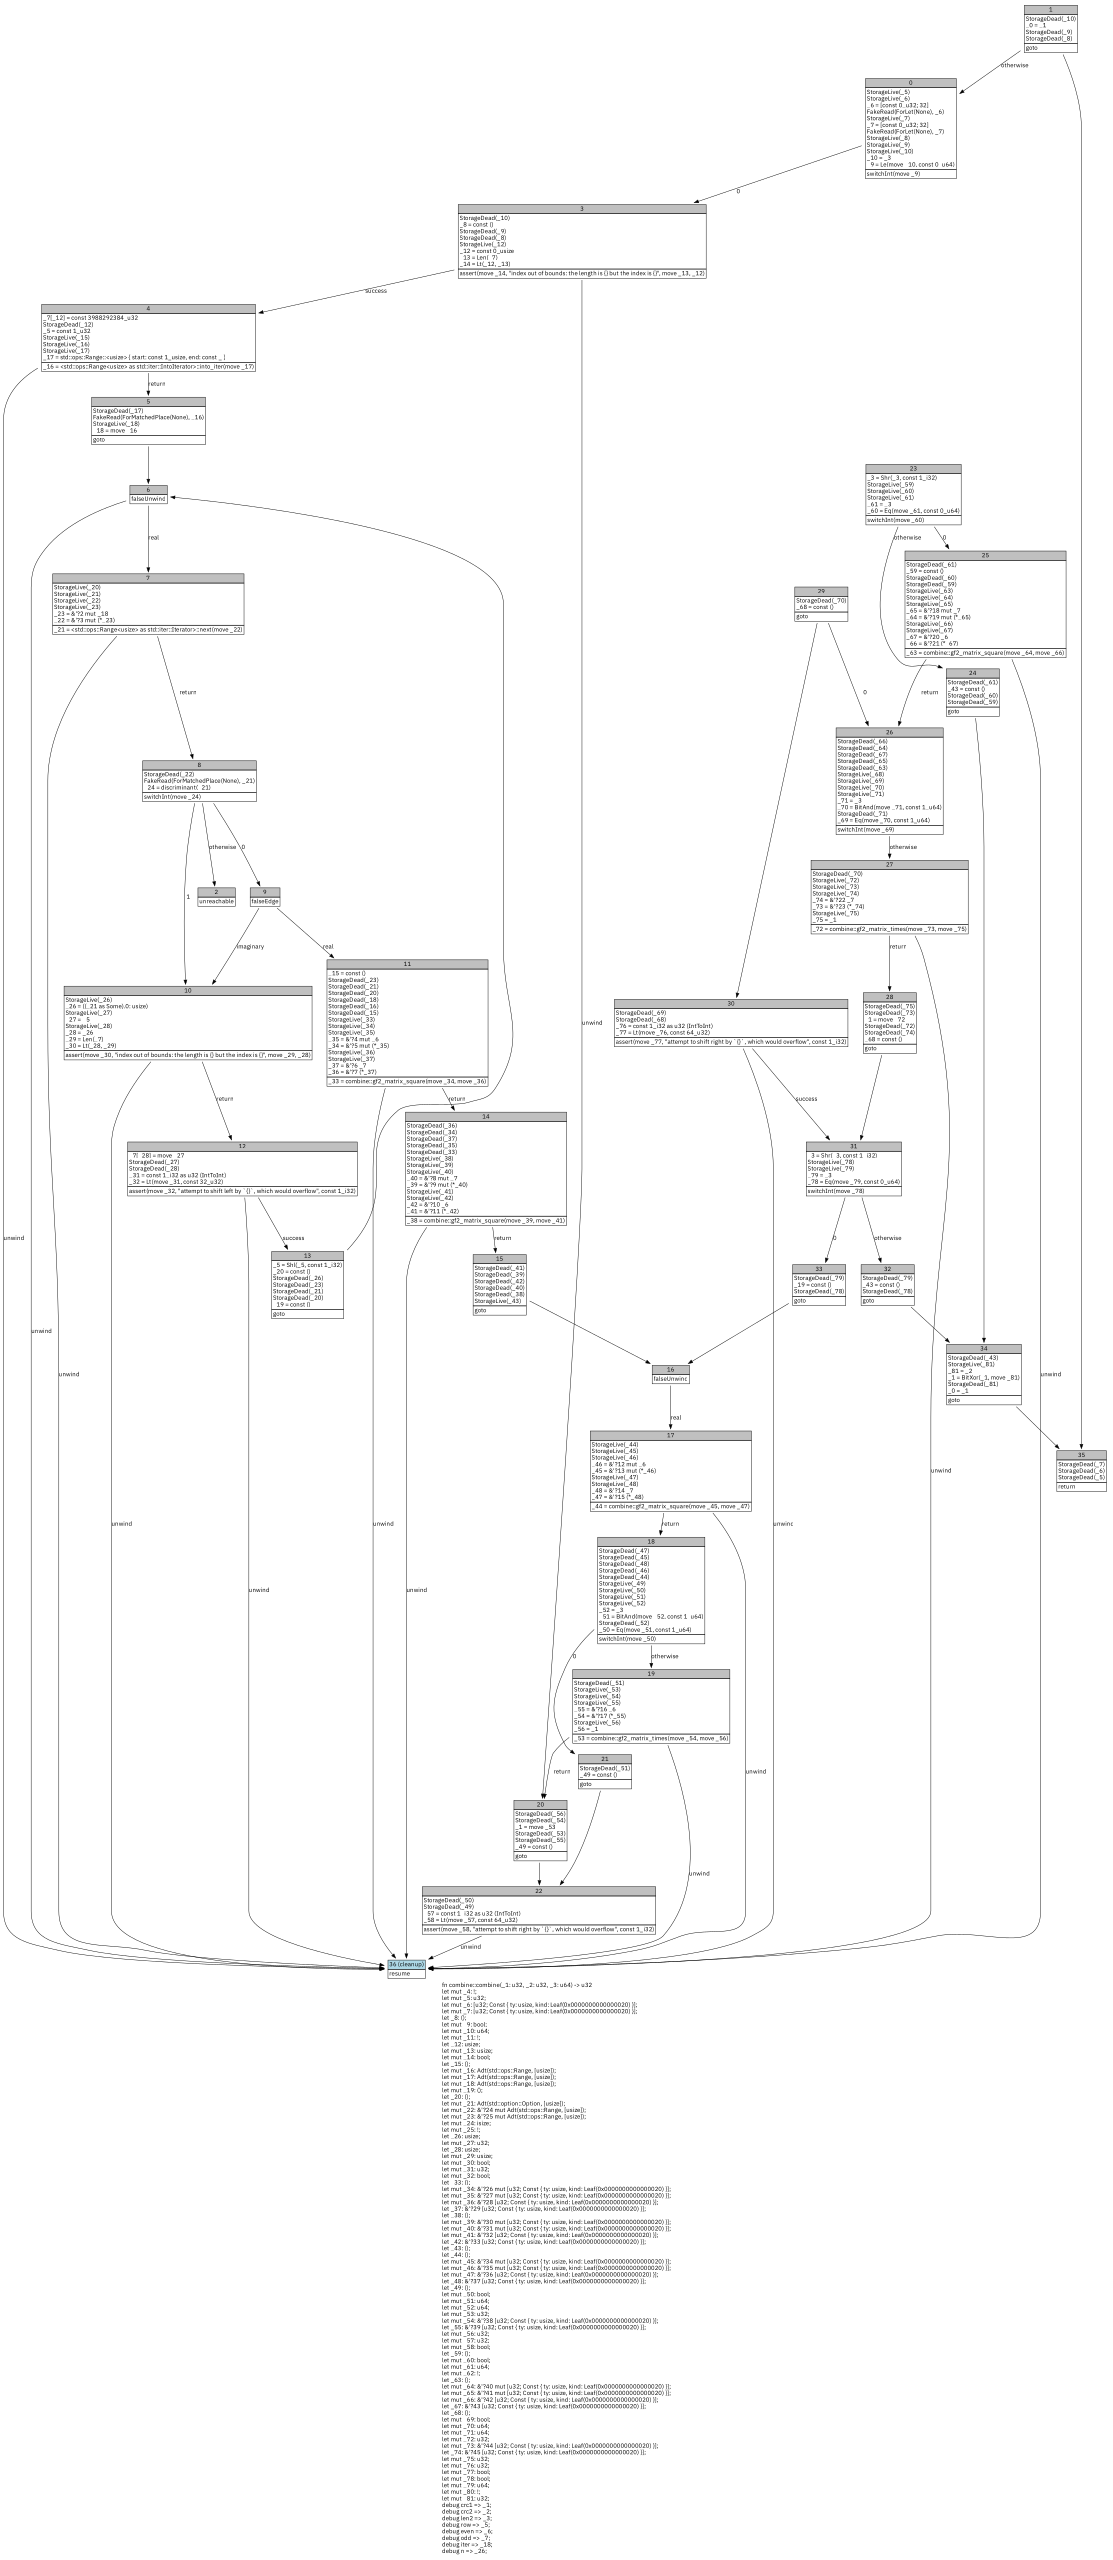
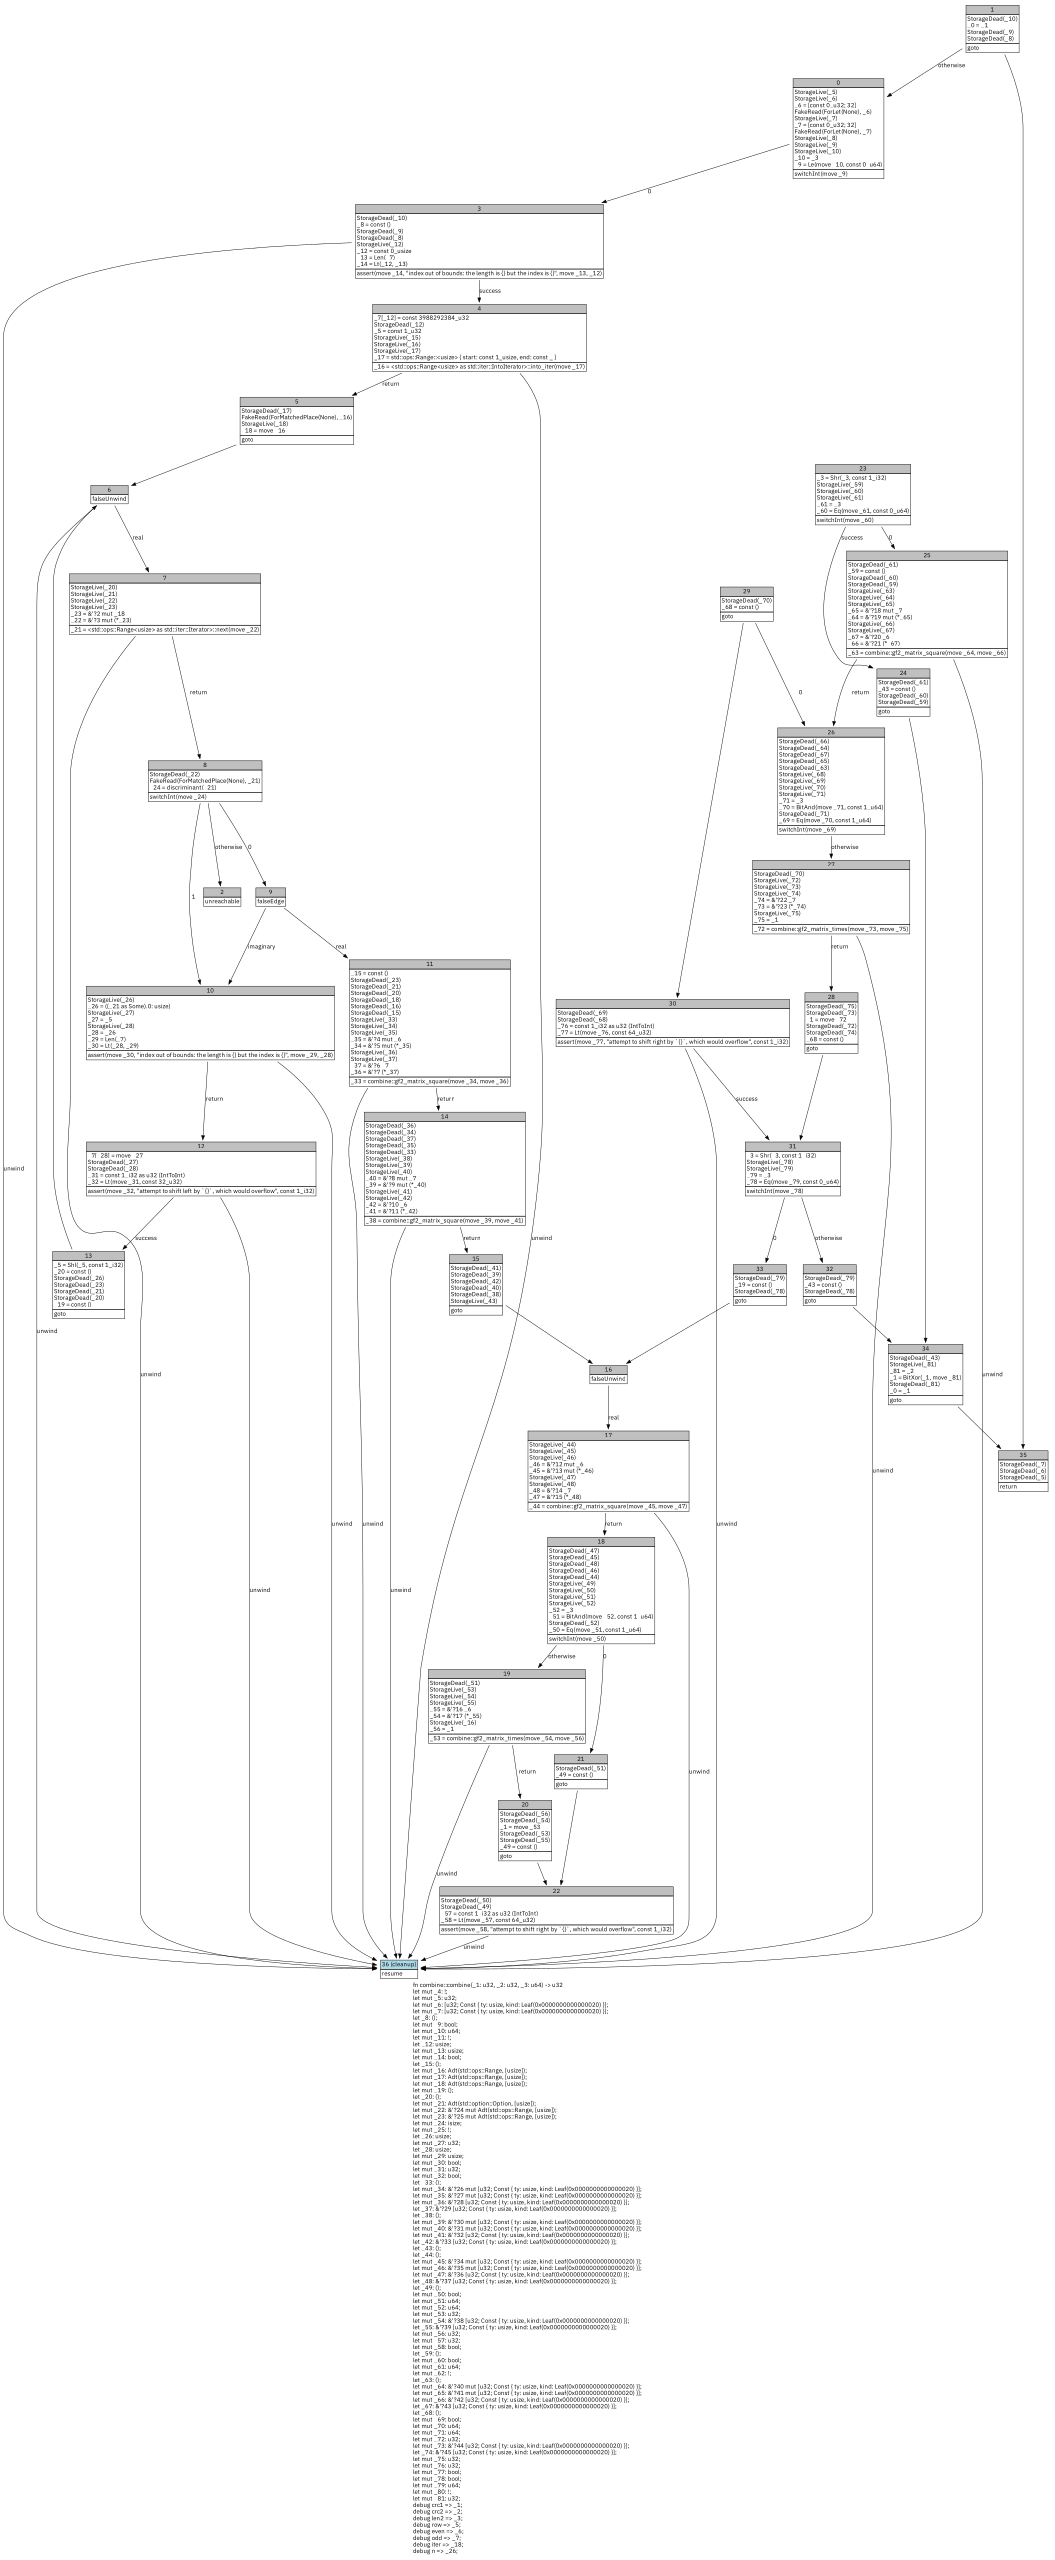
edge "23" -> "24": label "otherwise" -> "success"
edge "3" -> "20": now "3" -> "36 (cleanup)"
node "19": text "StorageLive(_56)" -> "StorageLive(_16)"
